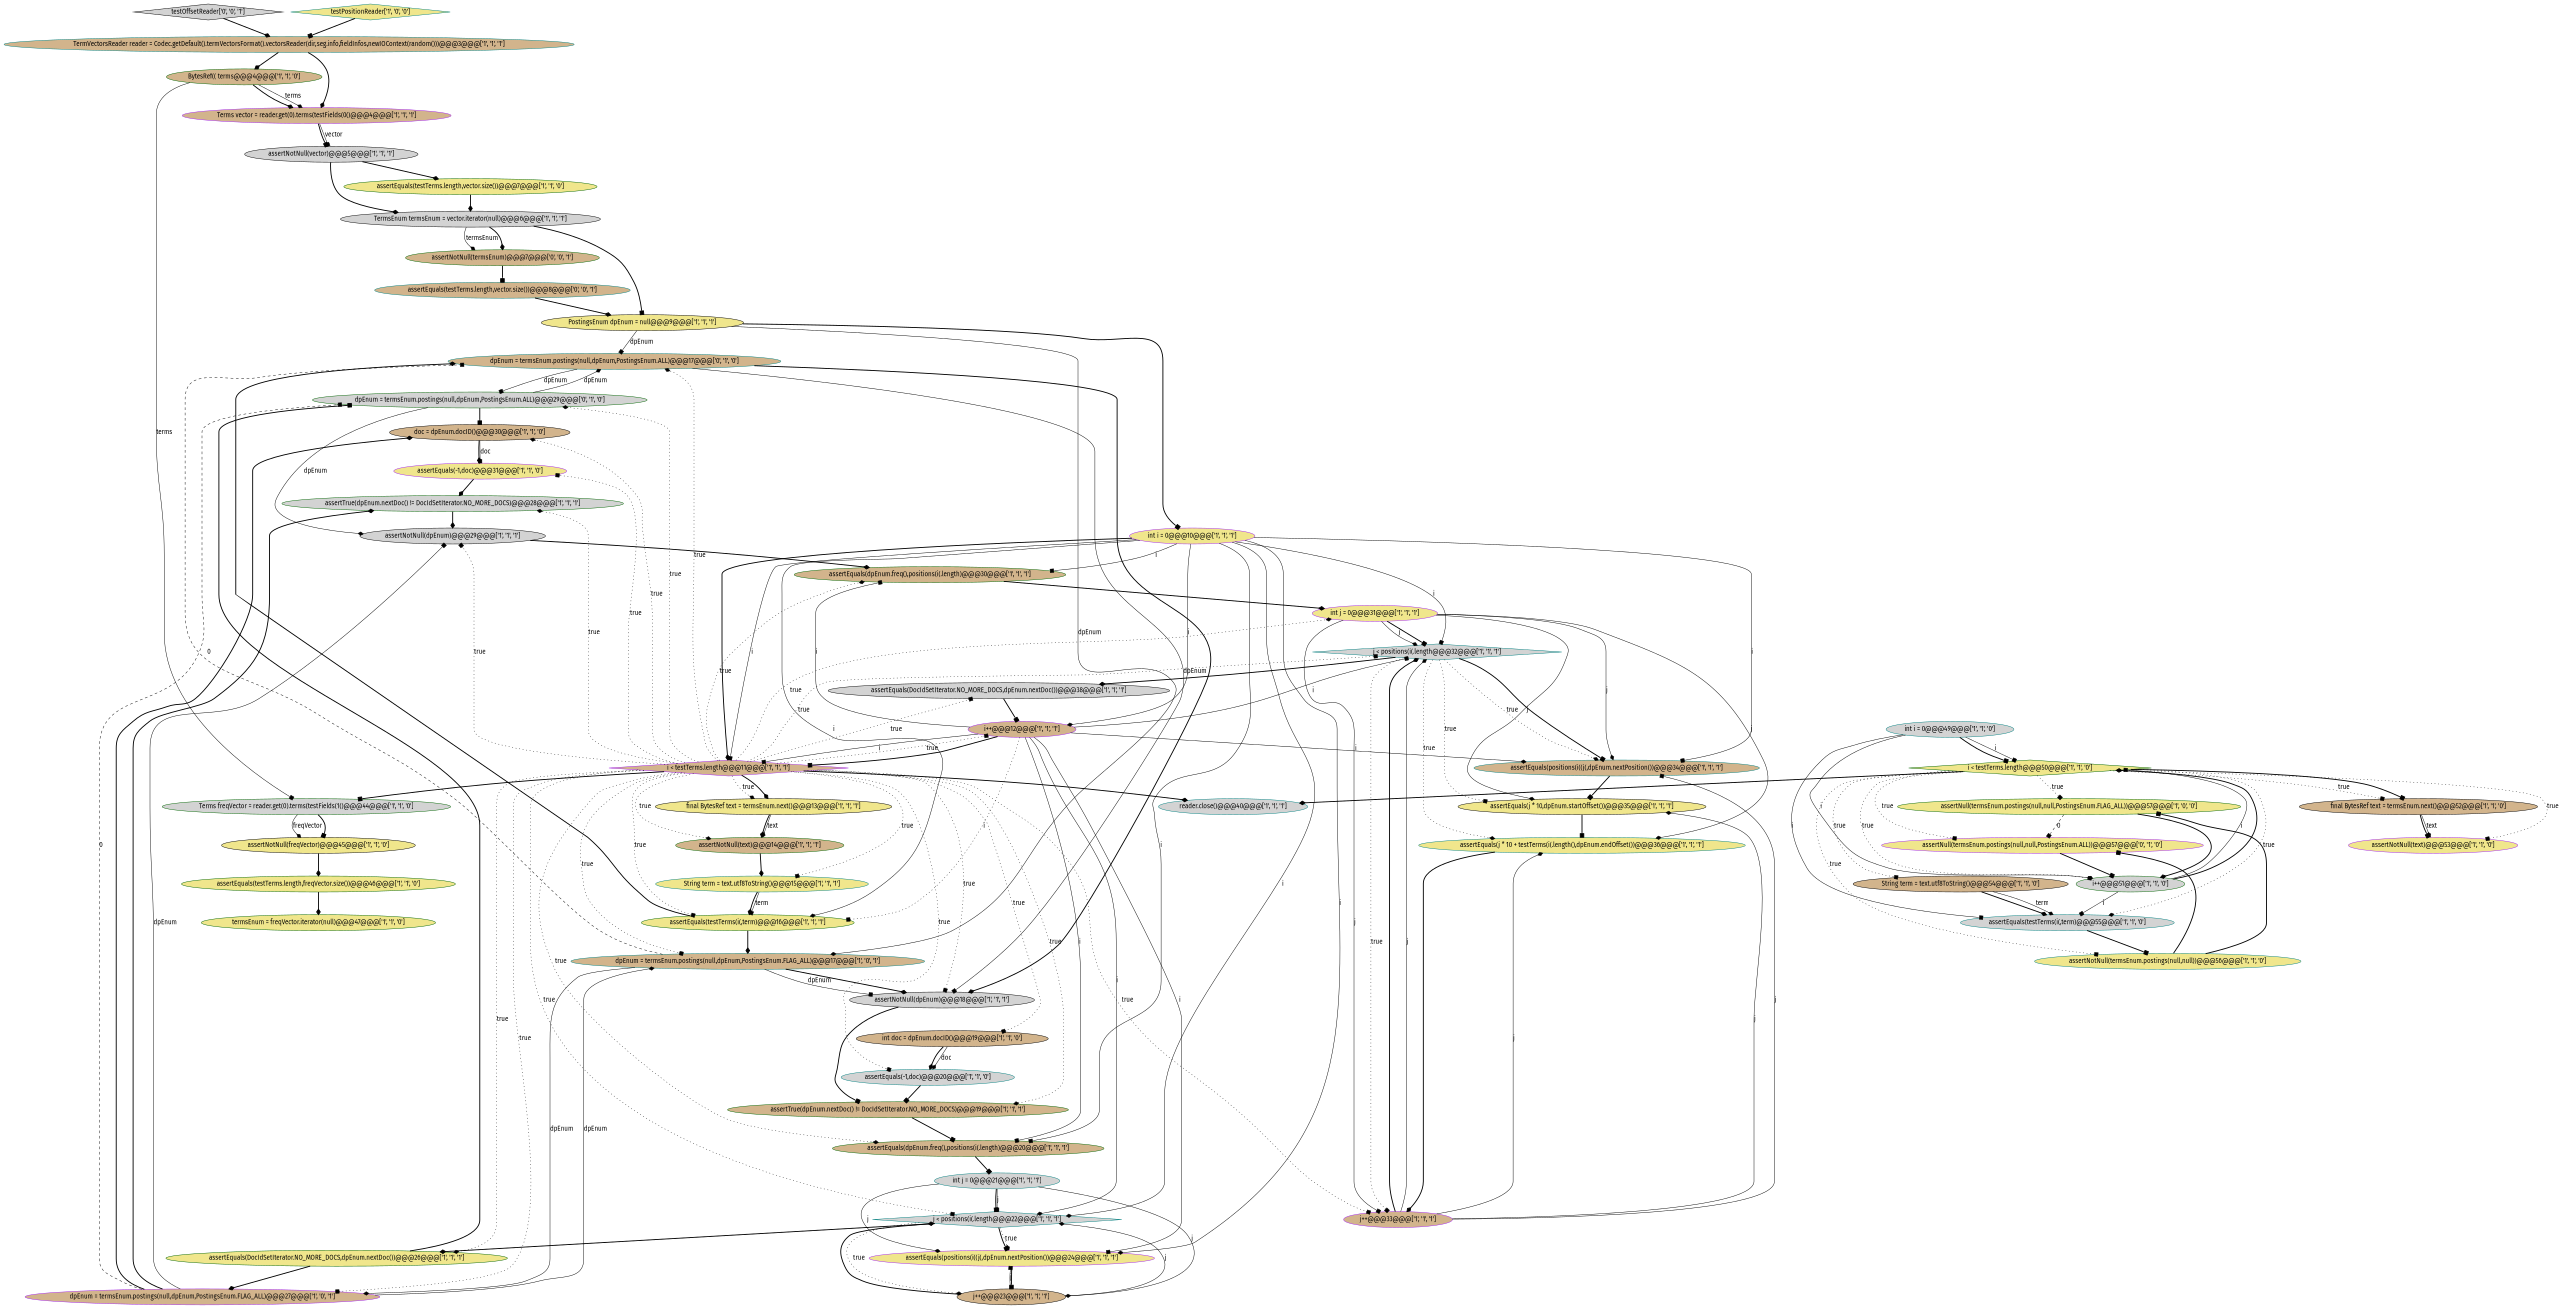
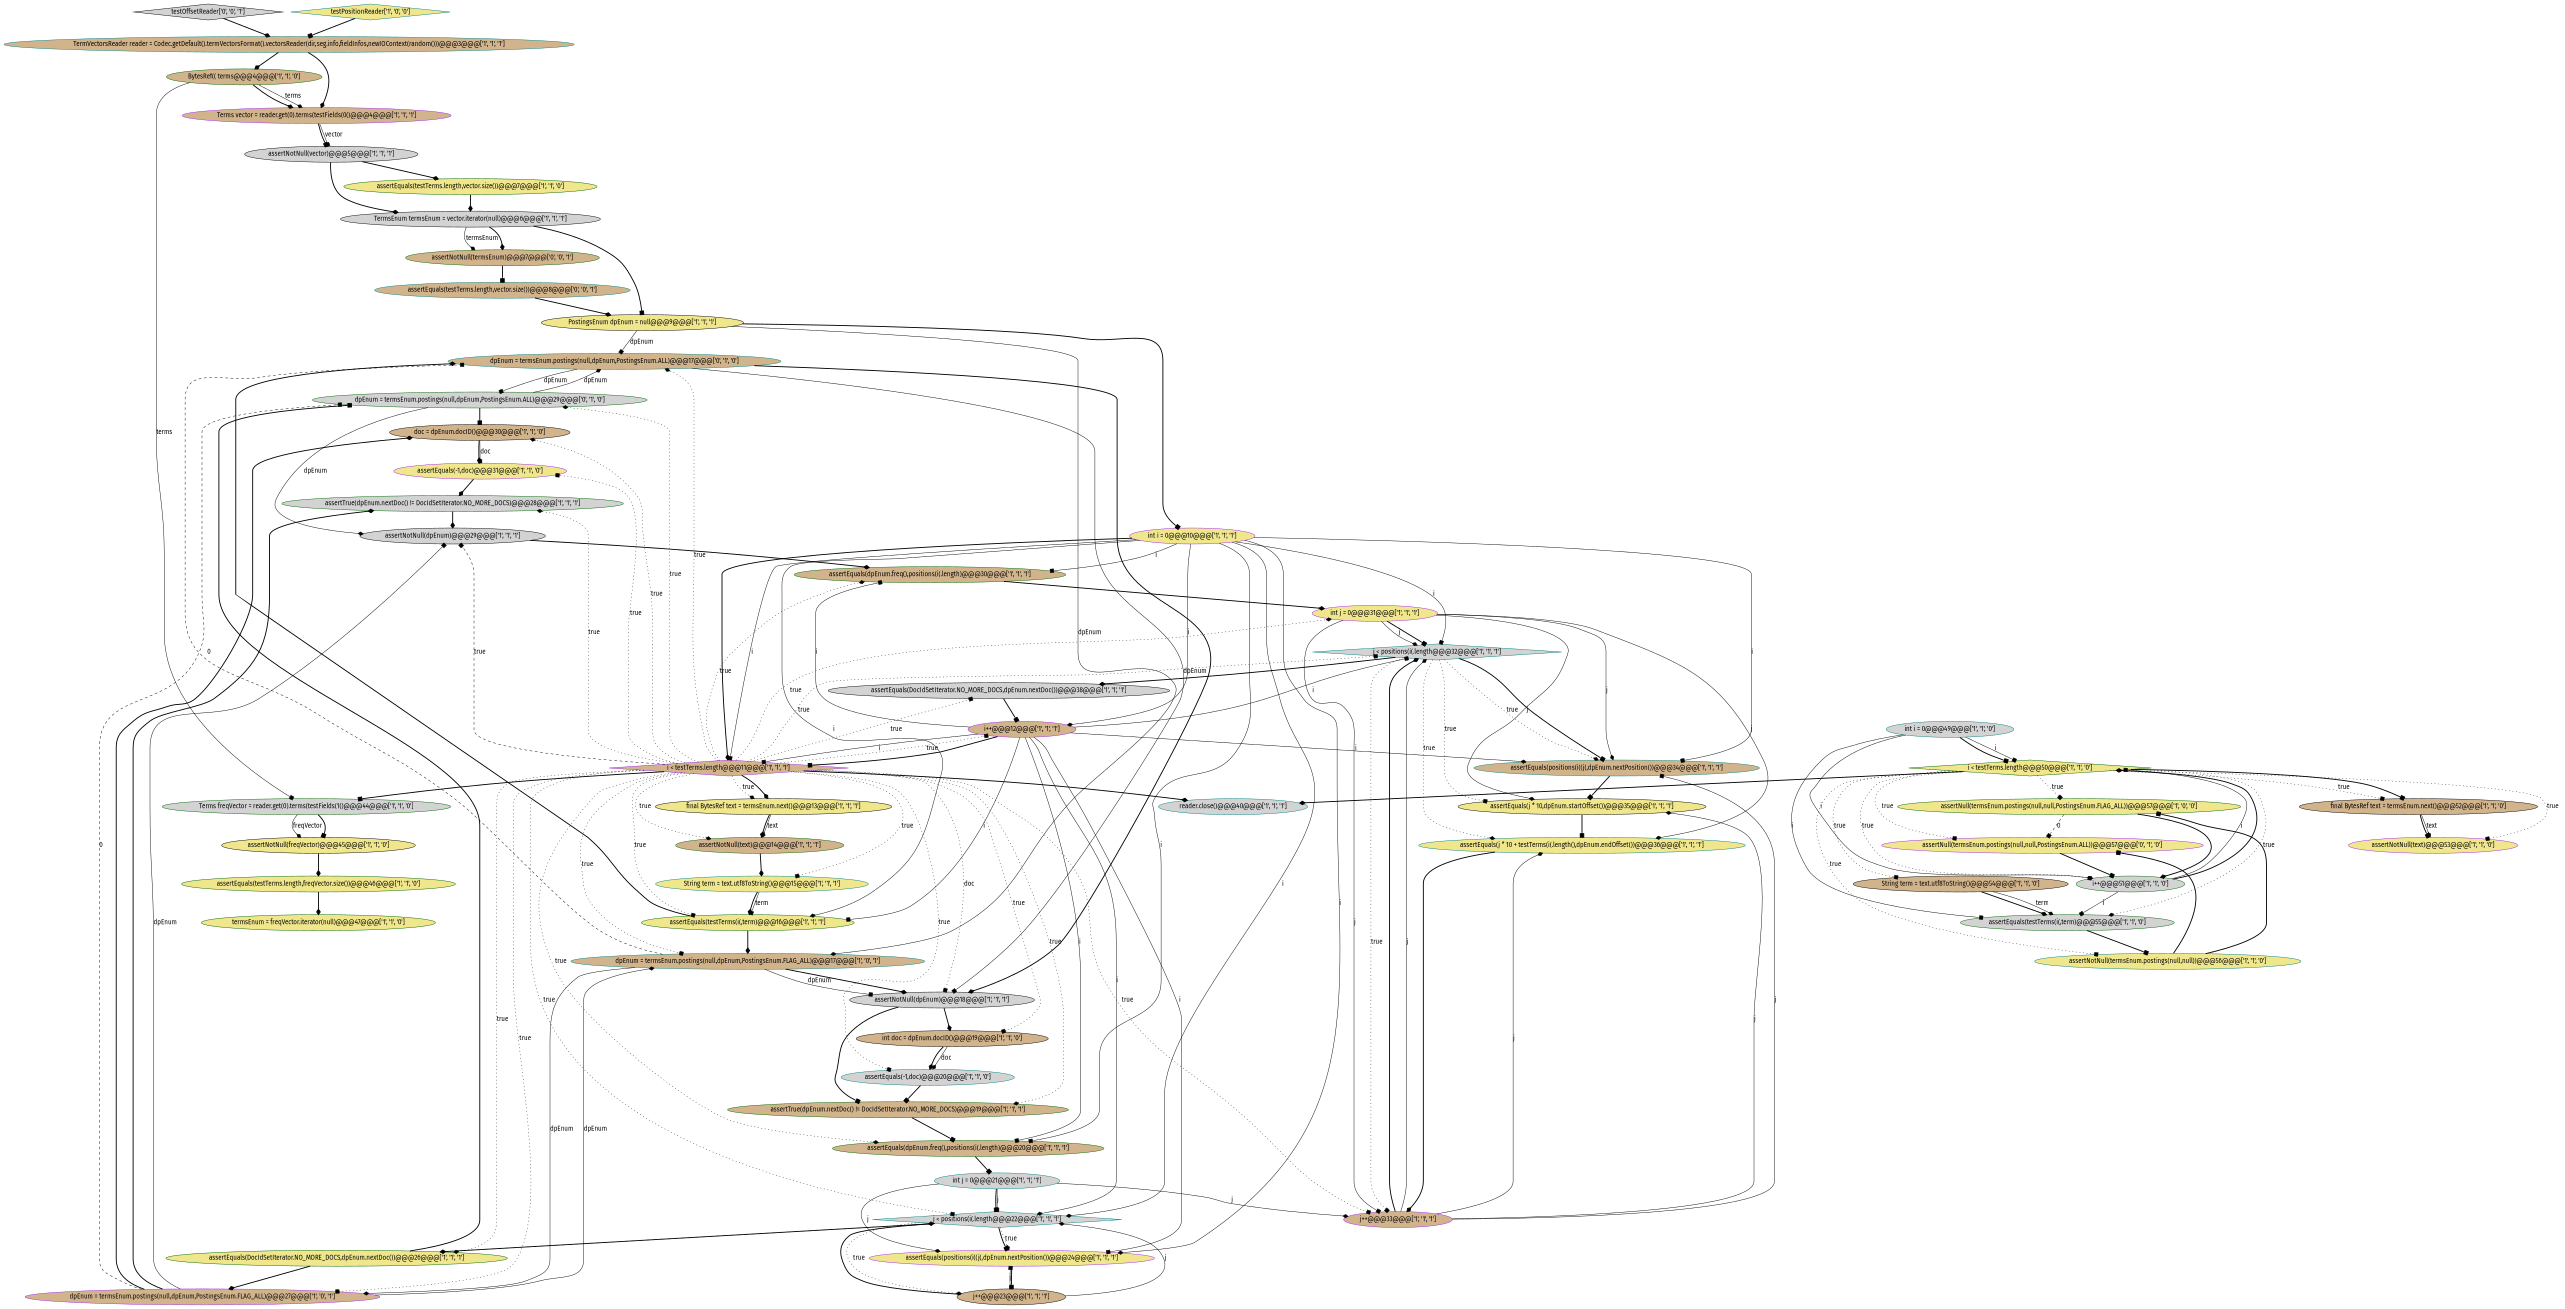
edge "i < testTerms.length@@@11@@@['1', '1', '1']" -> "assertNotNull(dpEnum)@@@29@@@['1', '1', '1']": style dotted -> dashed
edge "i++@@@12@@@['1', '1', '1']" -> "assertEquals(testTerms(i(,term)@@@16@@@['1', '1', '1']": style dotted -> solid
edge "i < testTerms.length@@@11@@@['1', '1', '1']" -> "assertNotNull(dpEnum)@@@18@@@['1', '1', '1']": label "true" -> "doc"
node "assertEquals(testTerms(i(,term)@@@55@@@['1', '1', '0']": color teal -> darkgreen
edge "assertNotNull(dpEnum)@@@18@@@['1', '1', '1']" -> "int doc = dpEnum.docID()@@@19@@@['1', '1', '0']": added
edge "int j = 0@@@21@@@['1', '1', '1']" -> "j++@@@23@@@['1', '1', '1']": now "int j = 0@@@21@@@['1', '1', '1']" -> "j++@@@33@@@['1', '1', '1']"
